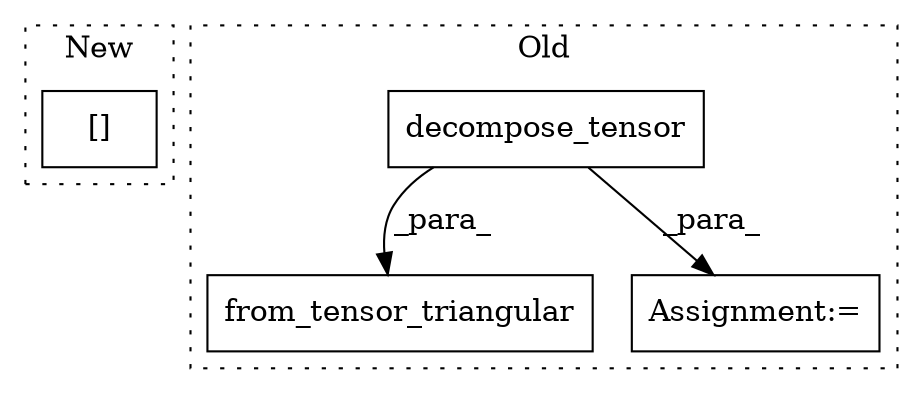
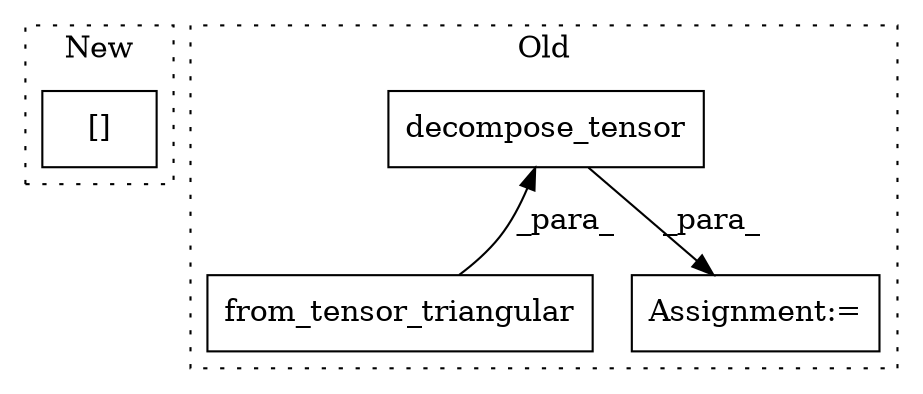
edge "decompose_tensor" -> "from_tensor_triangular": reversed
